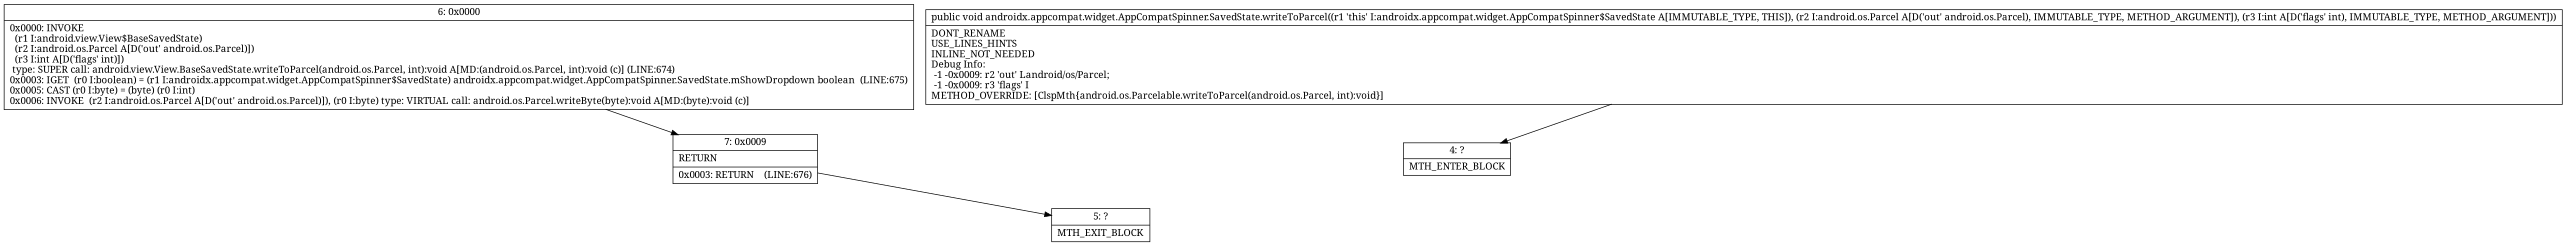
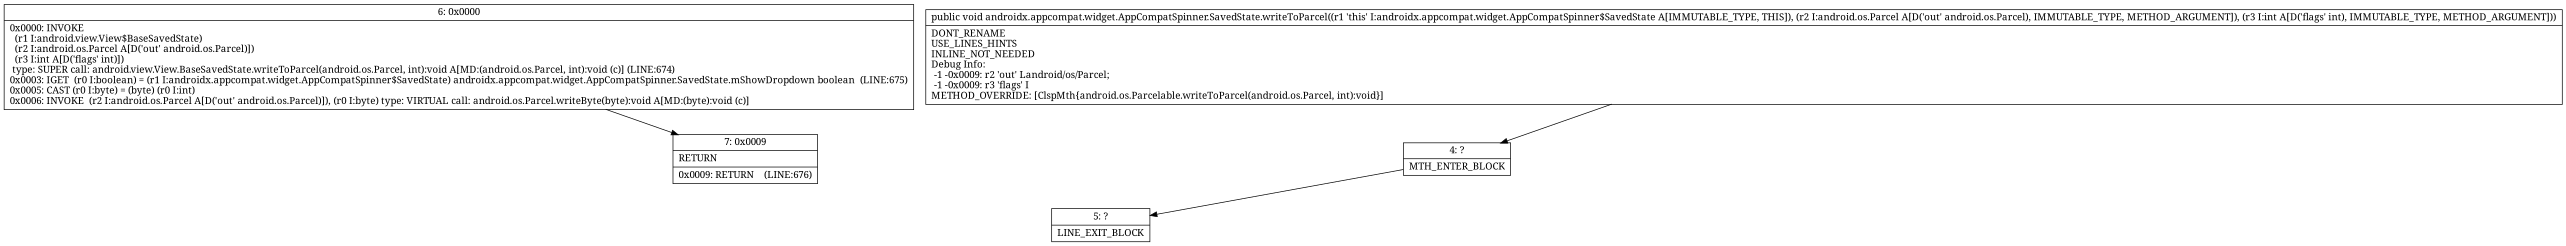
node "7: 0x0009": text "0x0003: RETURN    (LINE:676)" -> "0x0009: RETURN    (LINE:676)"
edge "7: 0x0009" -> "5: ?": now "4: ?" -> "5: ?"
node "5: ?": text "MTH_EXIT_BLOCK" -> "LINE_EXIT_BLOCK"
